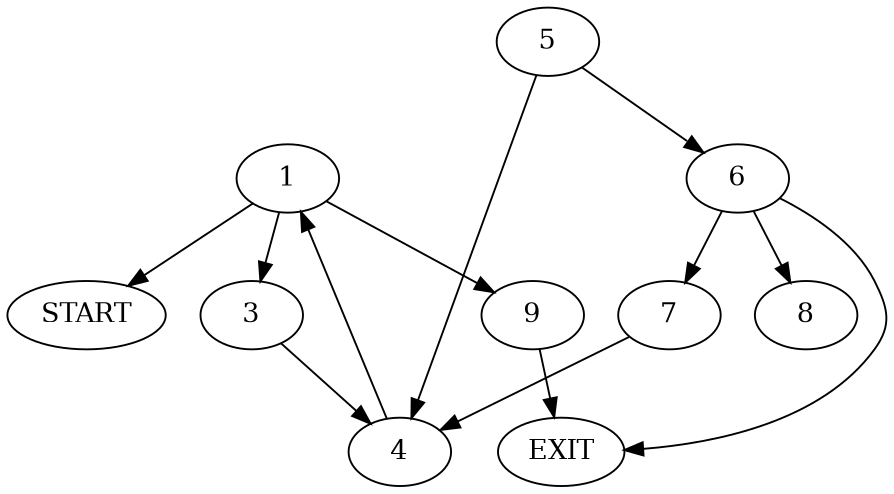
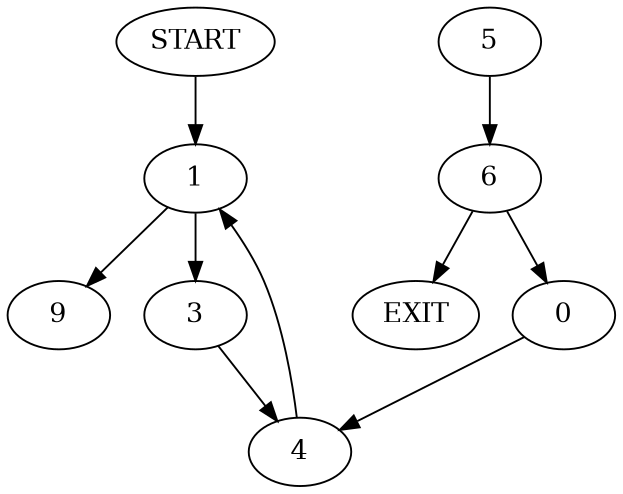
edge "5" -> "4": removed
edge "1" -> "START": reversed
node "7": label "7" -> "0"
node "8": removed
edge "9" -> "EXIT": removed
